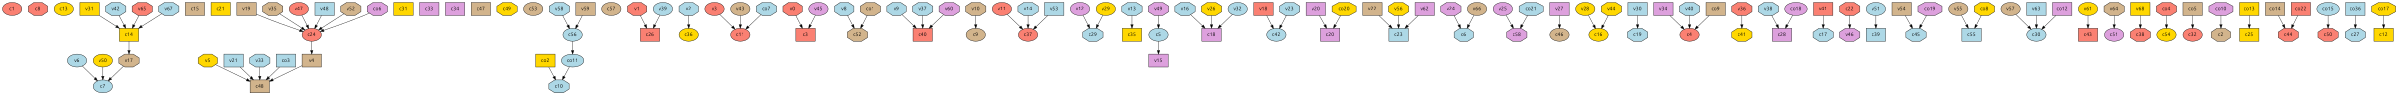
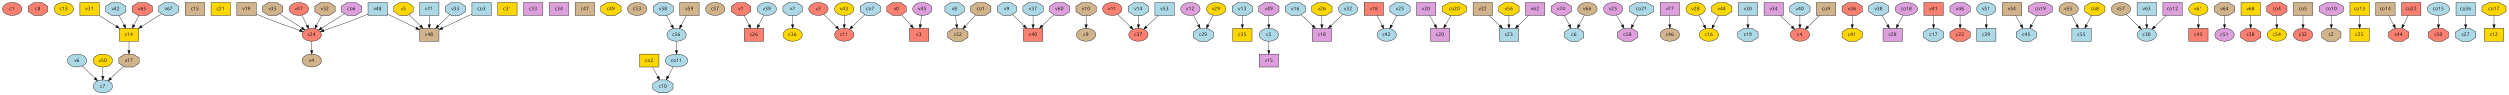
node "v43": fillcolor tan -> gold
edge "c22" -> "v46": reversed
node "v4": shape box -> ellipse
edge "v4" -> "c48": now "v48" -> "c48"
